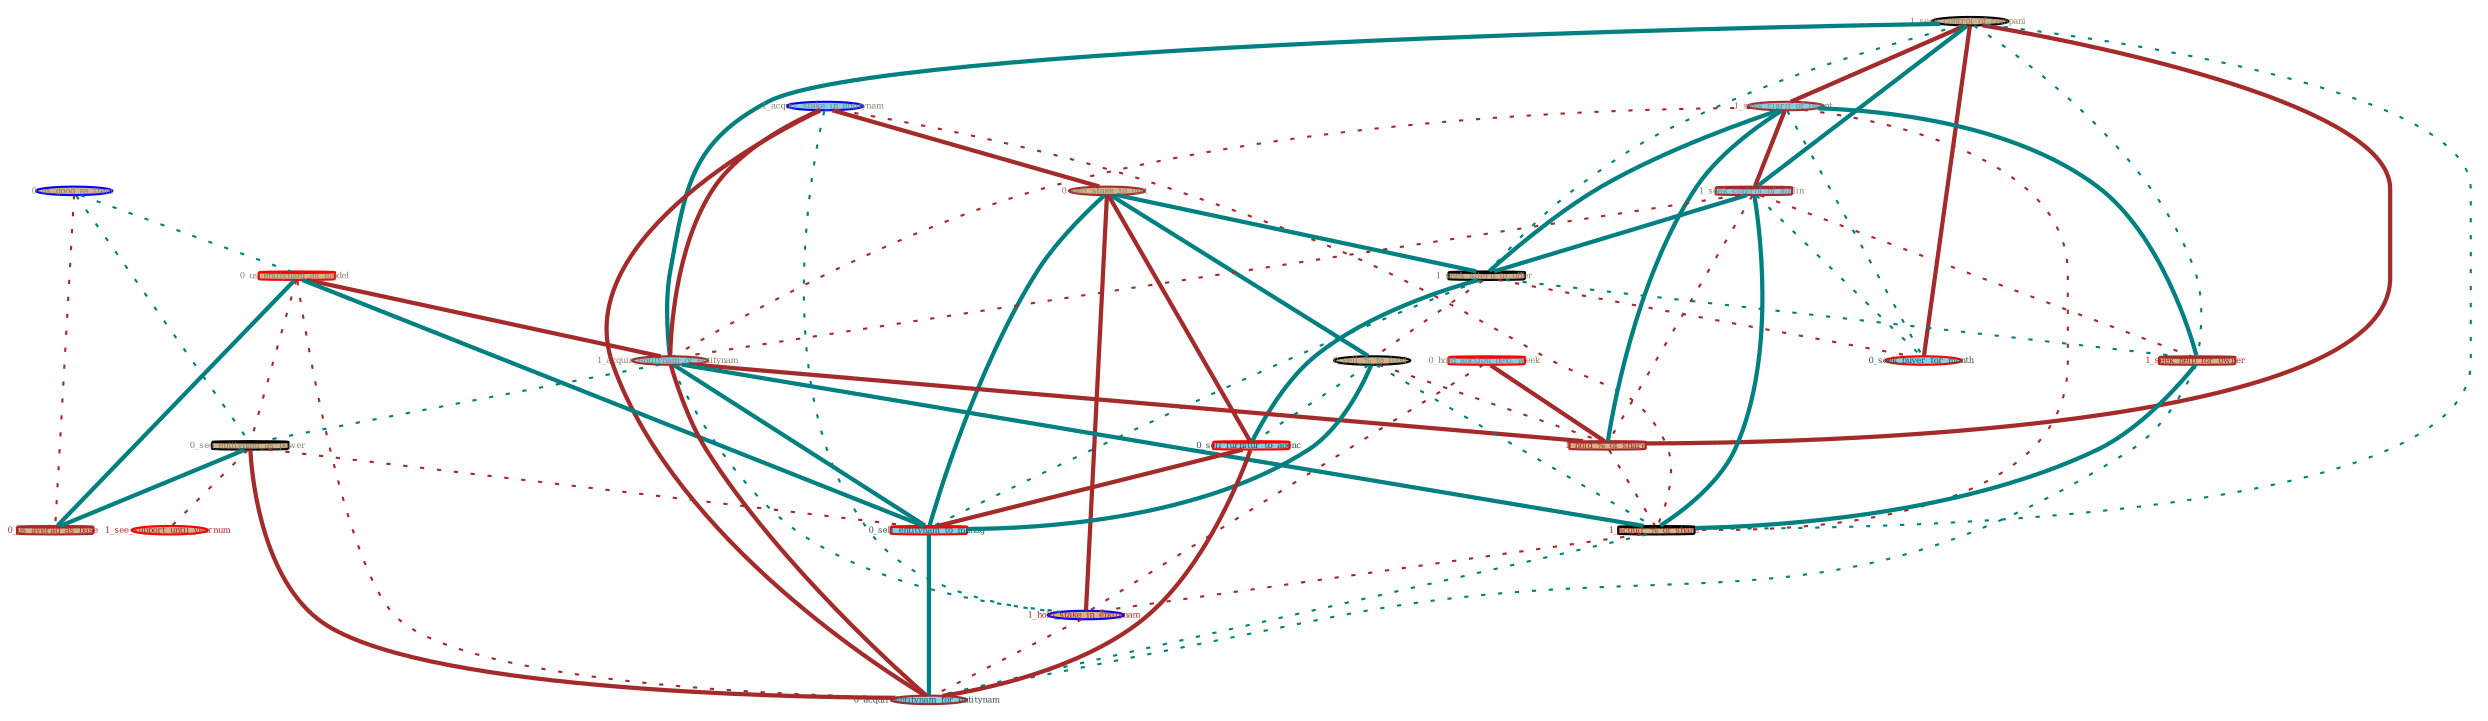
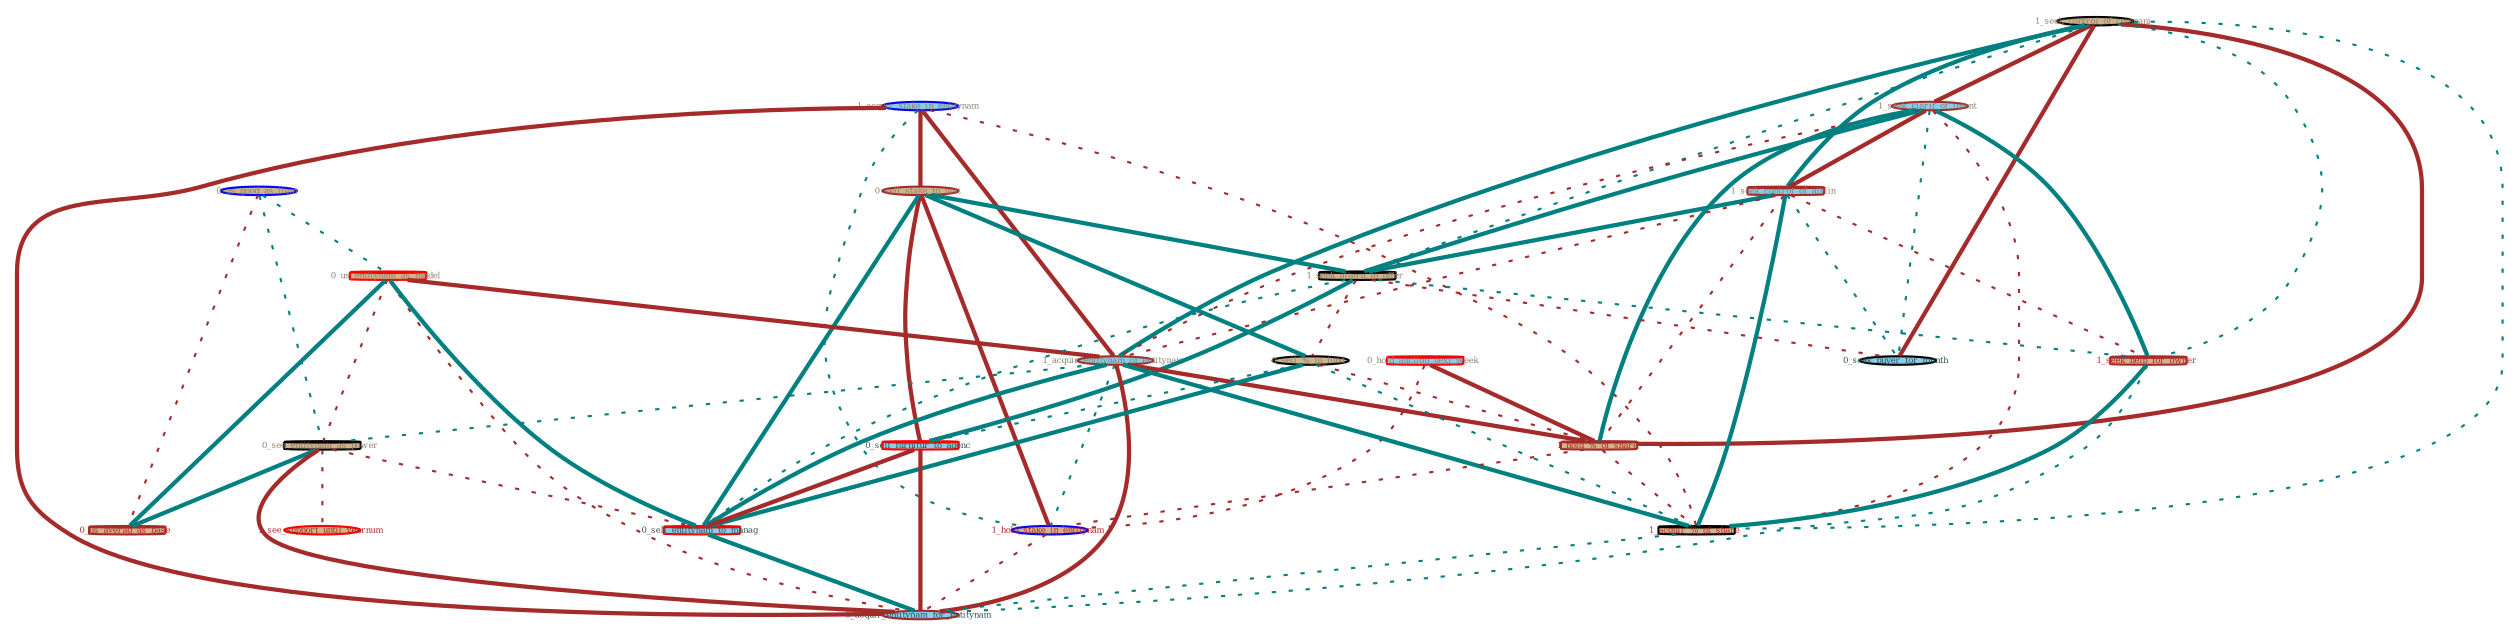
node "0_seek_buyer_for_month": color red -> black
edge "1_acquir_%_of_share" -- "1_hold_stake_in_entitynam": now "1_hold_%_of_share" -- "1_hold_stake_in_entitynam"
